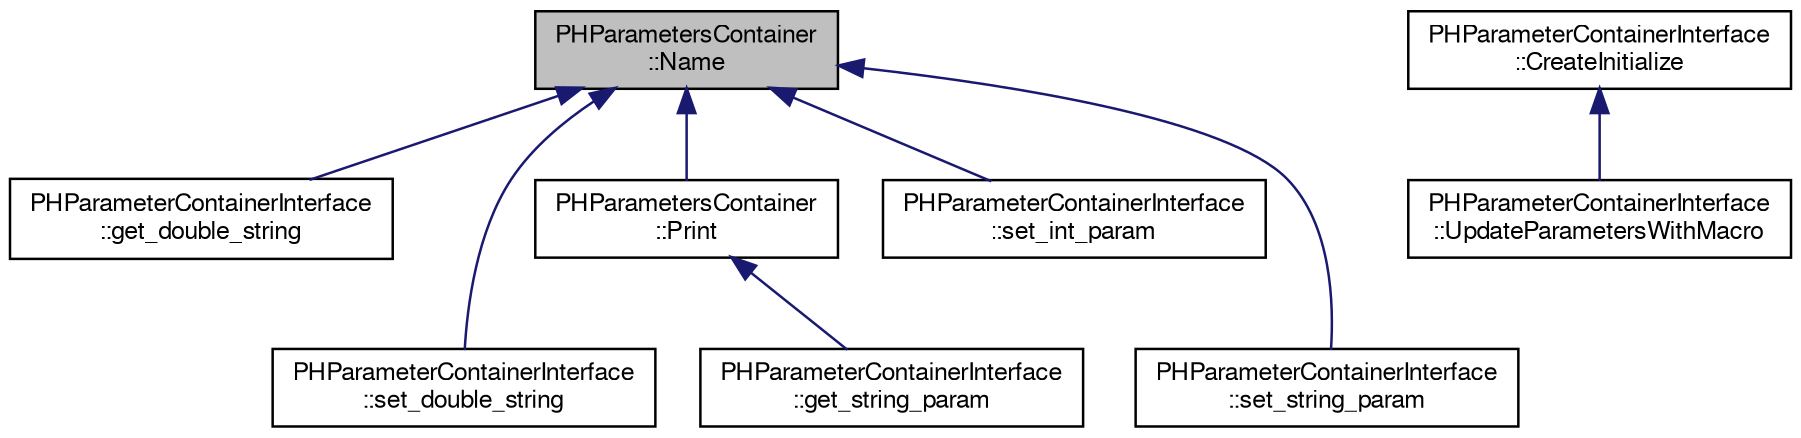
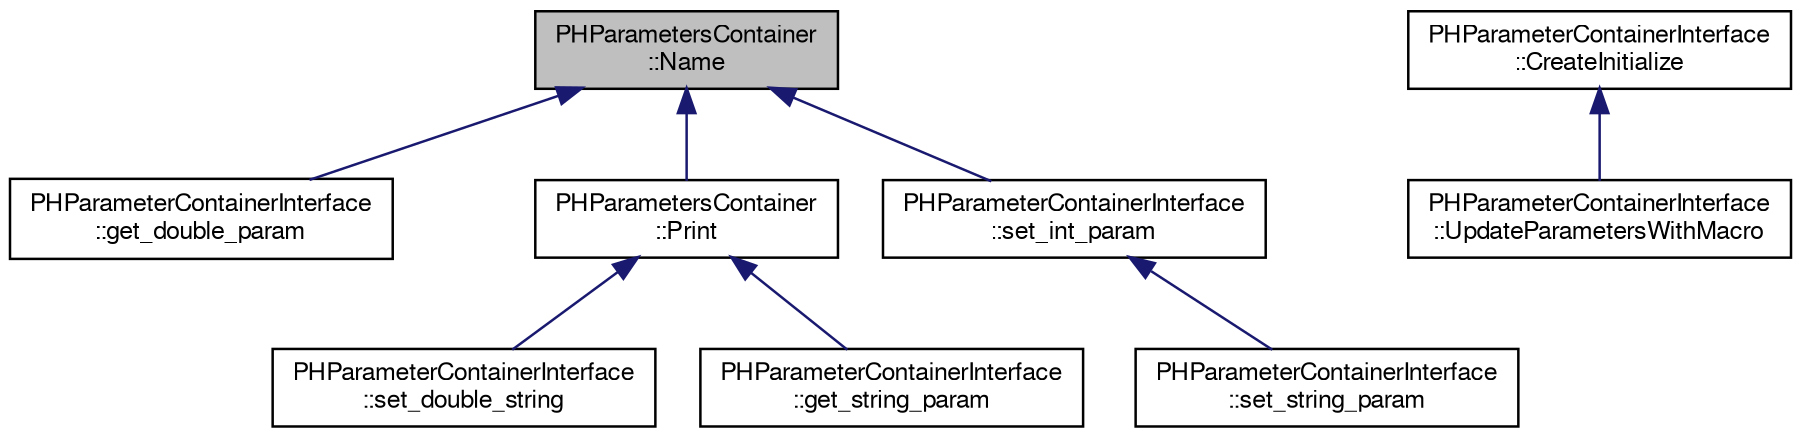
edge "PHParameterContainerInterface ::set_string_param" -> "PHParametersContainer ::Name": now "PHParameterContainerInterface ::set_string_param" -> "PHParameterContainerInterface ::set_int_param"
edge "PHParameterContainerInterface ::set_double_string" -> "PHParametersContainer ::Name": now "PHParameterContainerInterface ::set_double_string" -> "PHParametersContainer ::Print"
node "PHParameterContainerInterface ::get_double_string": label "PHParameterContainerInterface ::get_double_string" -> "PHParameterContainerInterface ::get_double_param"
